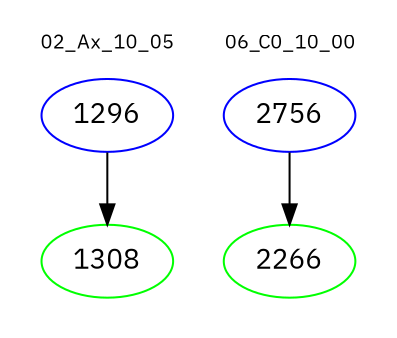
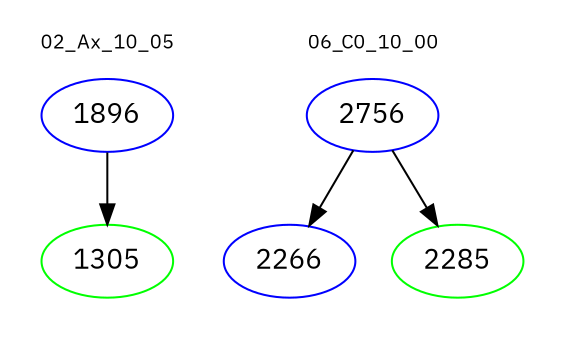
node "1296": label "1296" -> "1896"
node "1308": label "1308" -> "1305"
node "2266": color green -> blue
node "2285": added
